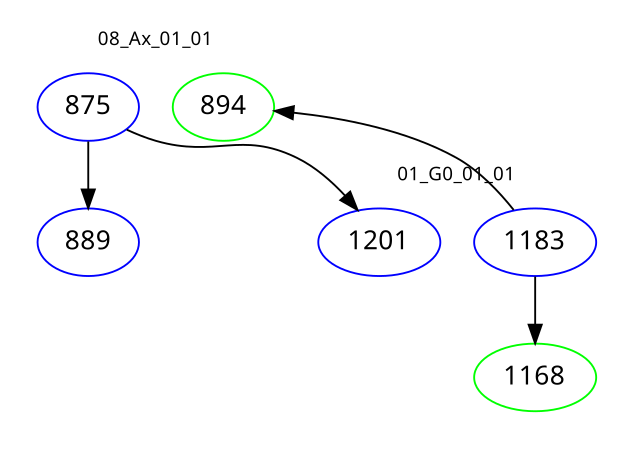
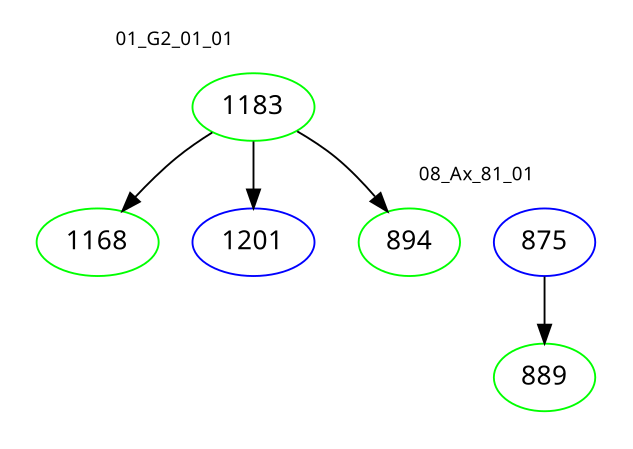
cluster "08_Ax_01_01": label "08_Ax_01_01" -> "08_Ax_81_01"
edge "875" -> "1201": now "1183" -> "1201"
cluster "01_G0_01_01": label "01_G0_01_01" -> "01_G2_01_01"
node "889": color blue -> green
node "1183": color blue -> green
